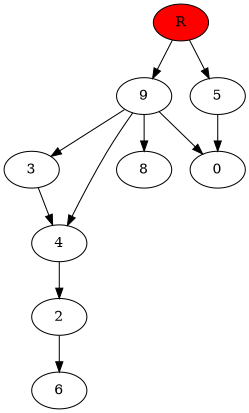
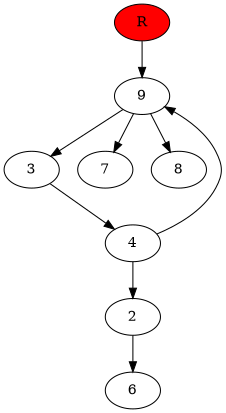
node "5": removed
edge "9" -> "4": reversed
node "0": label "0" -> "7"
